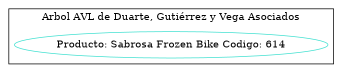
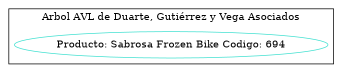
node "Producto: Sabrosa Frozen Bike Codigo: 614": label "Producto: Sabrosa Frozen Bike Codigo: 614" -> "Producto: Sabrosa Frozen Bike Codigo: 694"
